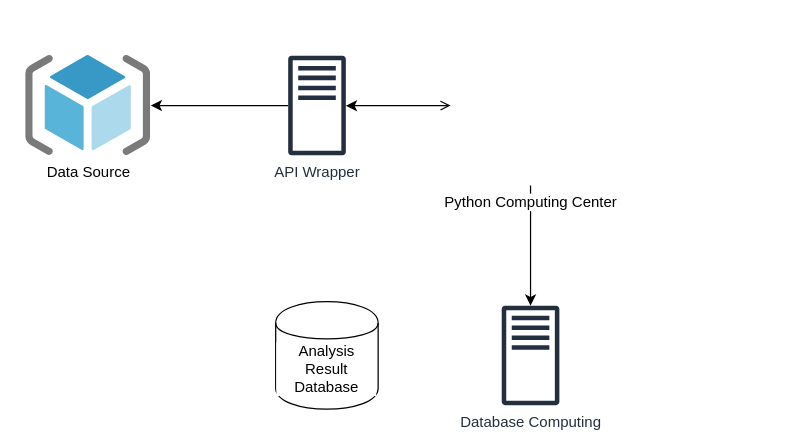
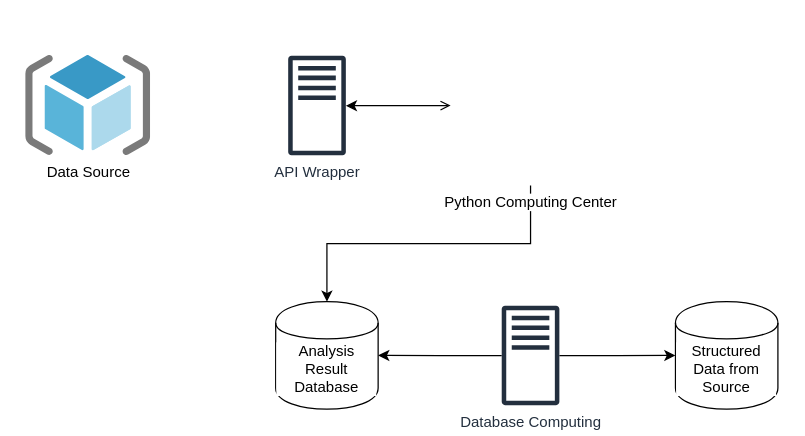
edge "API Wrapper" -> "Data Source": removed
edge "Python Computing Center" -> "Database Computing": now "Python Computing Center" -> "Analysis Result Database"
edge "Database Computing" -> "Analysis Result Database": added
edge "Database Computing" -> "Structured Data from Source": added
node "Structured Data from Source": added
